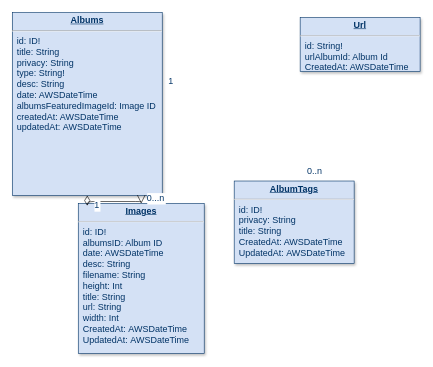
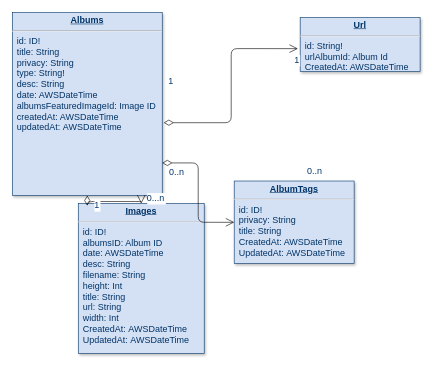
edge "Url id: String!urlAlbumId: Album Id CreatedAt: AWSDateTime UpdatedAt: AWSDateTime" -- "Albums id: ID! title: String privacy: String type: String! desc: String date: AWSDateTime albumsFeaturedImageId: Image ID createdAt: AWSDateTime updatedAt: AWSDateTime": added, label "1"
edge "Albums id: ID! title: String privacy: String type: String! desc: String date: AWSDateTime albumsFeaturedImageId: Image ID createdAt: AWSDateTime updatedAt: AWSDateTime" -- "AlbumTags id: ID! privacy: String title: String CreatedAt: AWSDateTime UpdatedAt: AWSDateTime": added, label "0..n"
